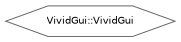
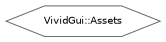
node "VividGui::VividGui": label "VividGui::VividGui" -> "VividGui::Assets"
